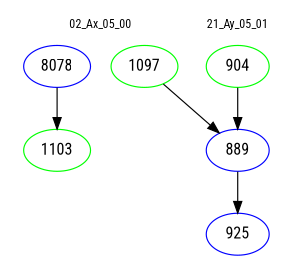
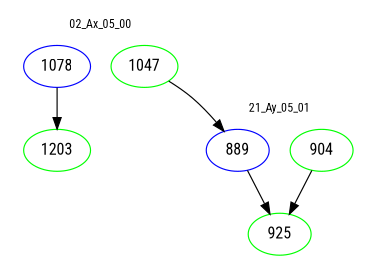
node "8078": label "8078" -> "1078"
node "1097": label "1097" -> "1047"
edge "904" -> "889": now "904" -> "925"
node "1103": label "1103" -> "1203"
node "925": color blue -> green
